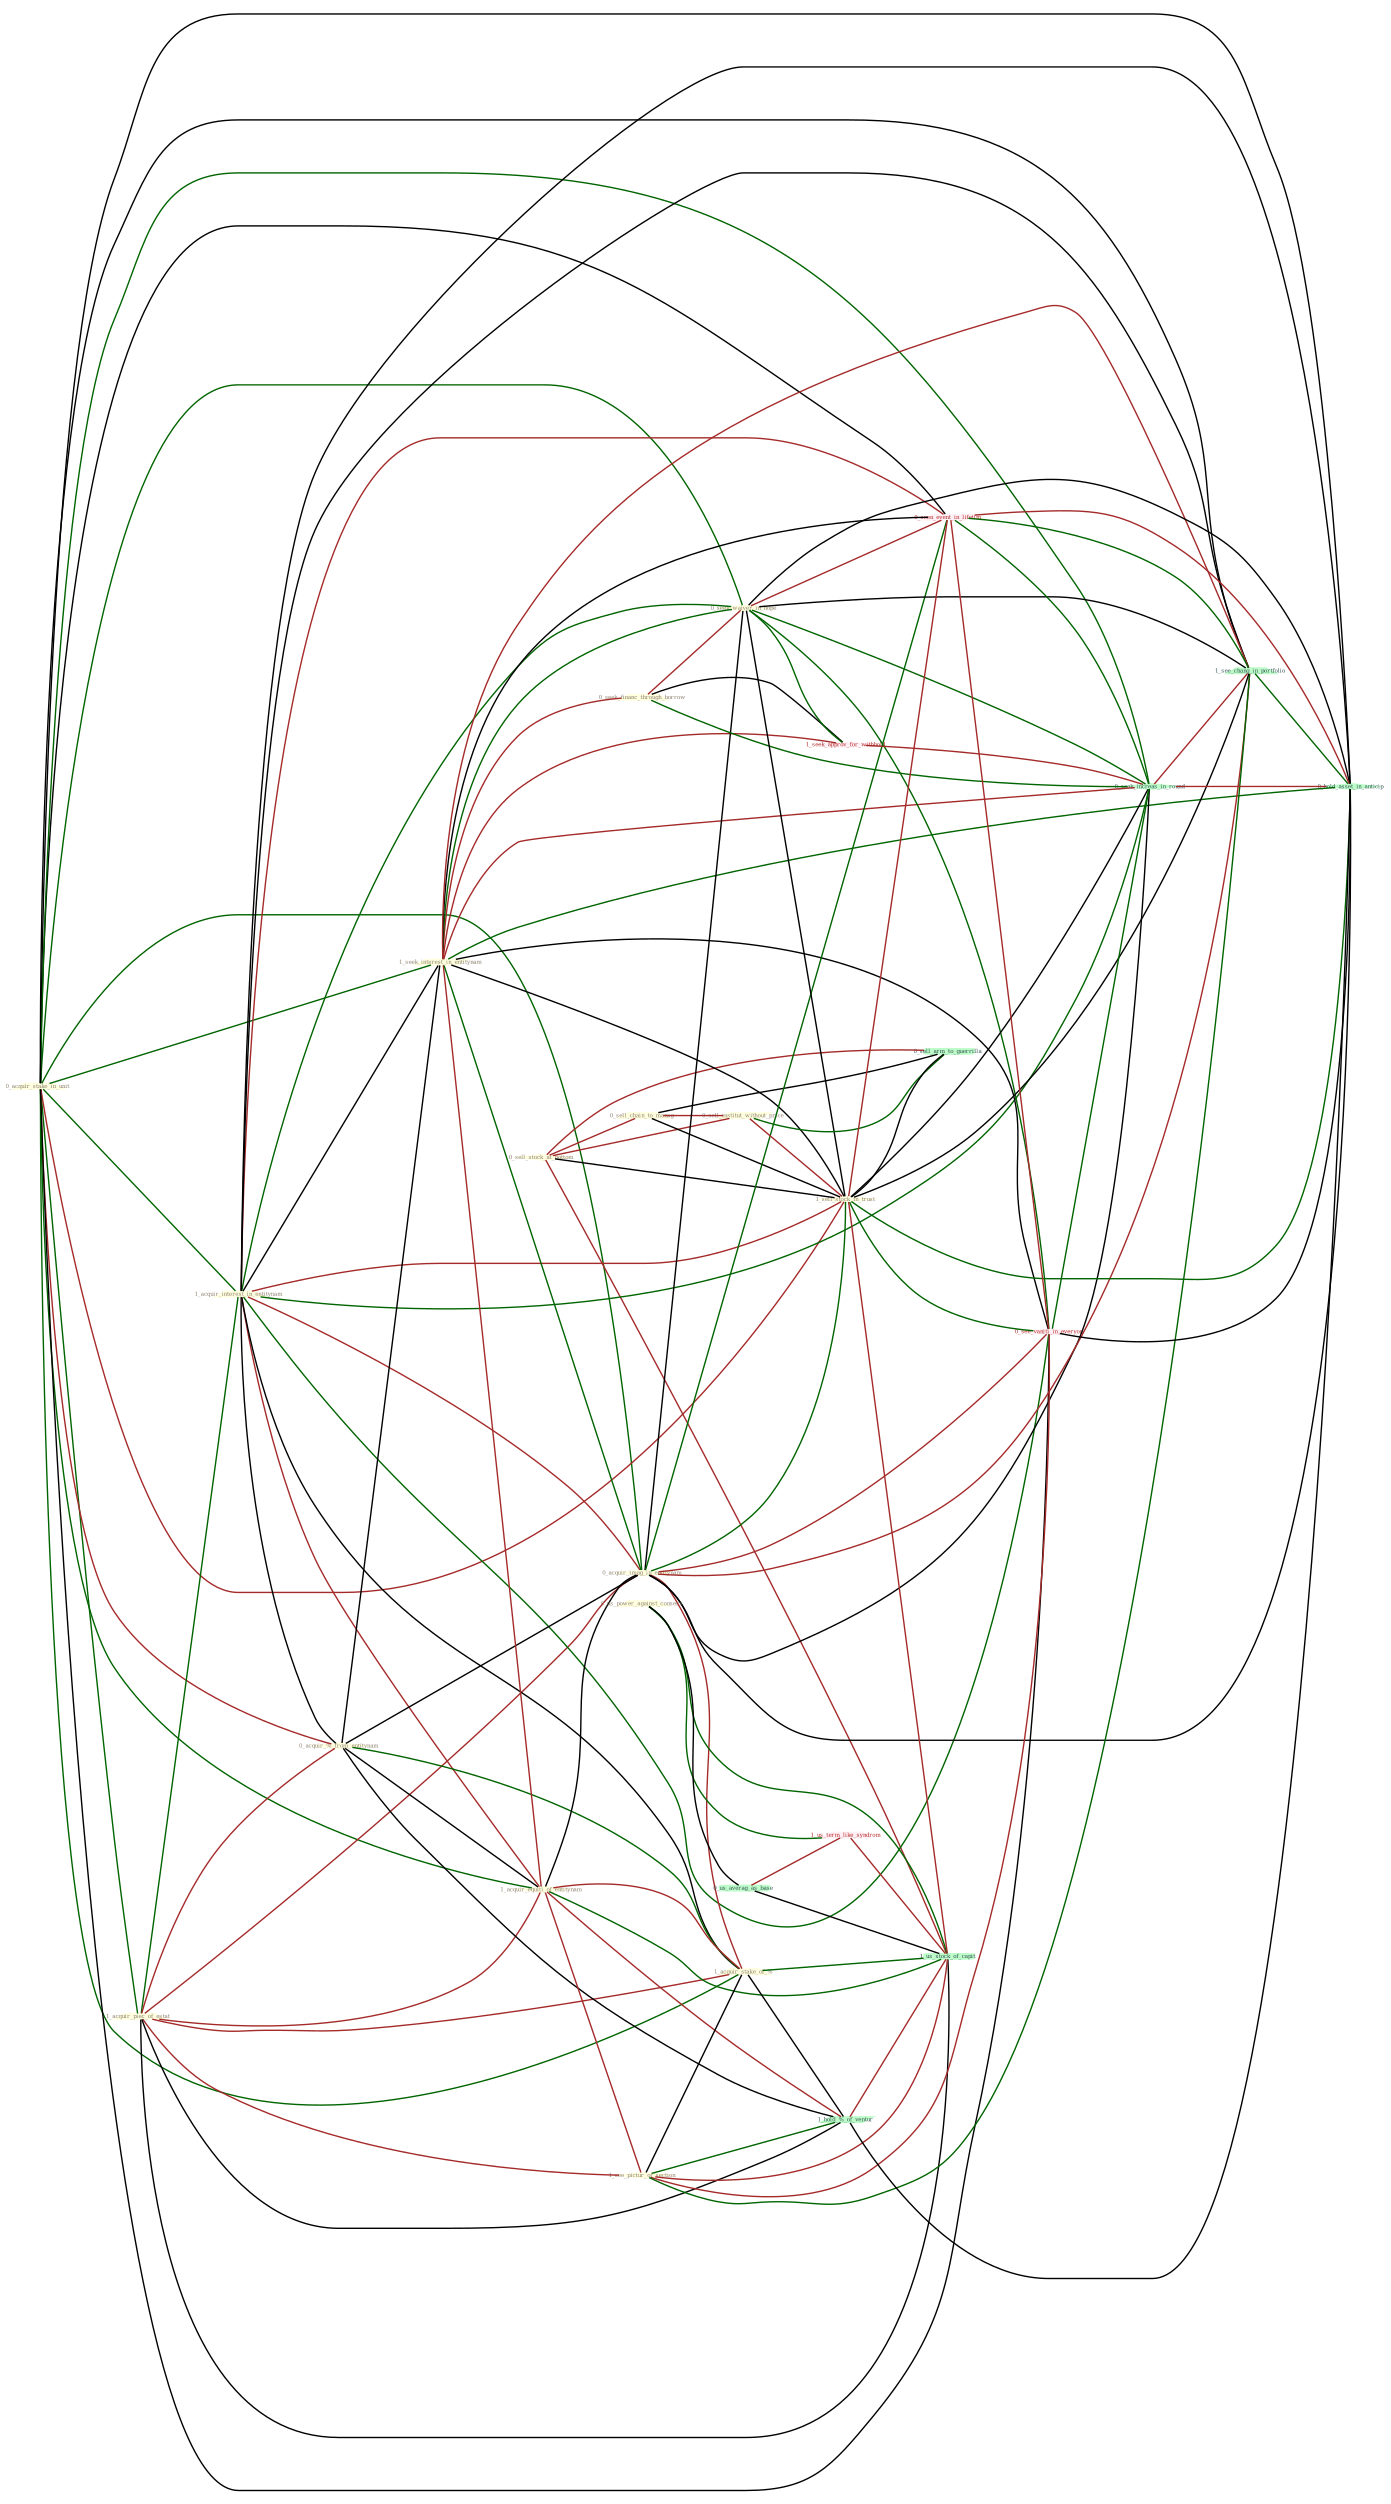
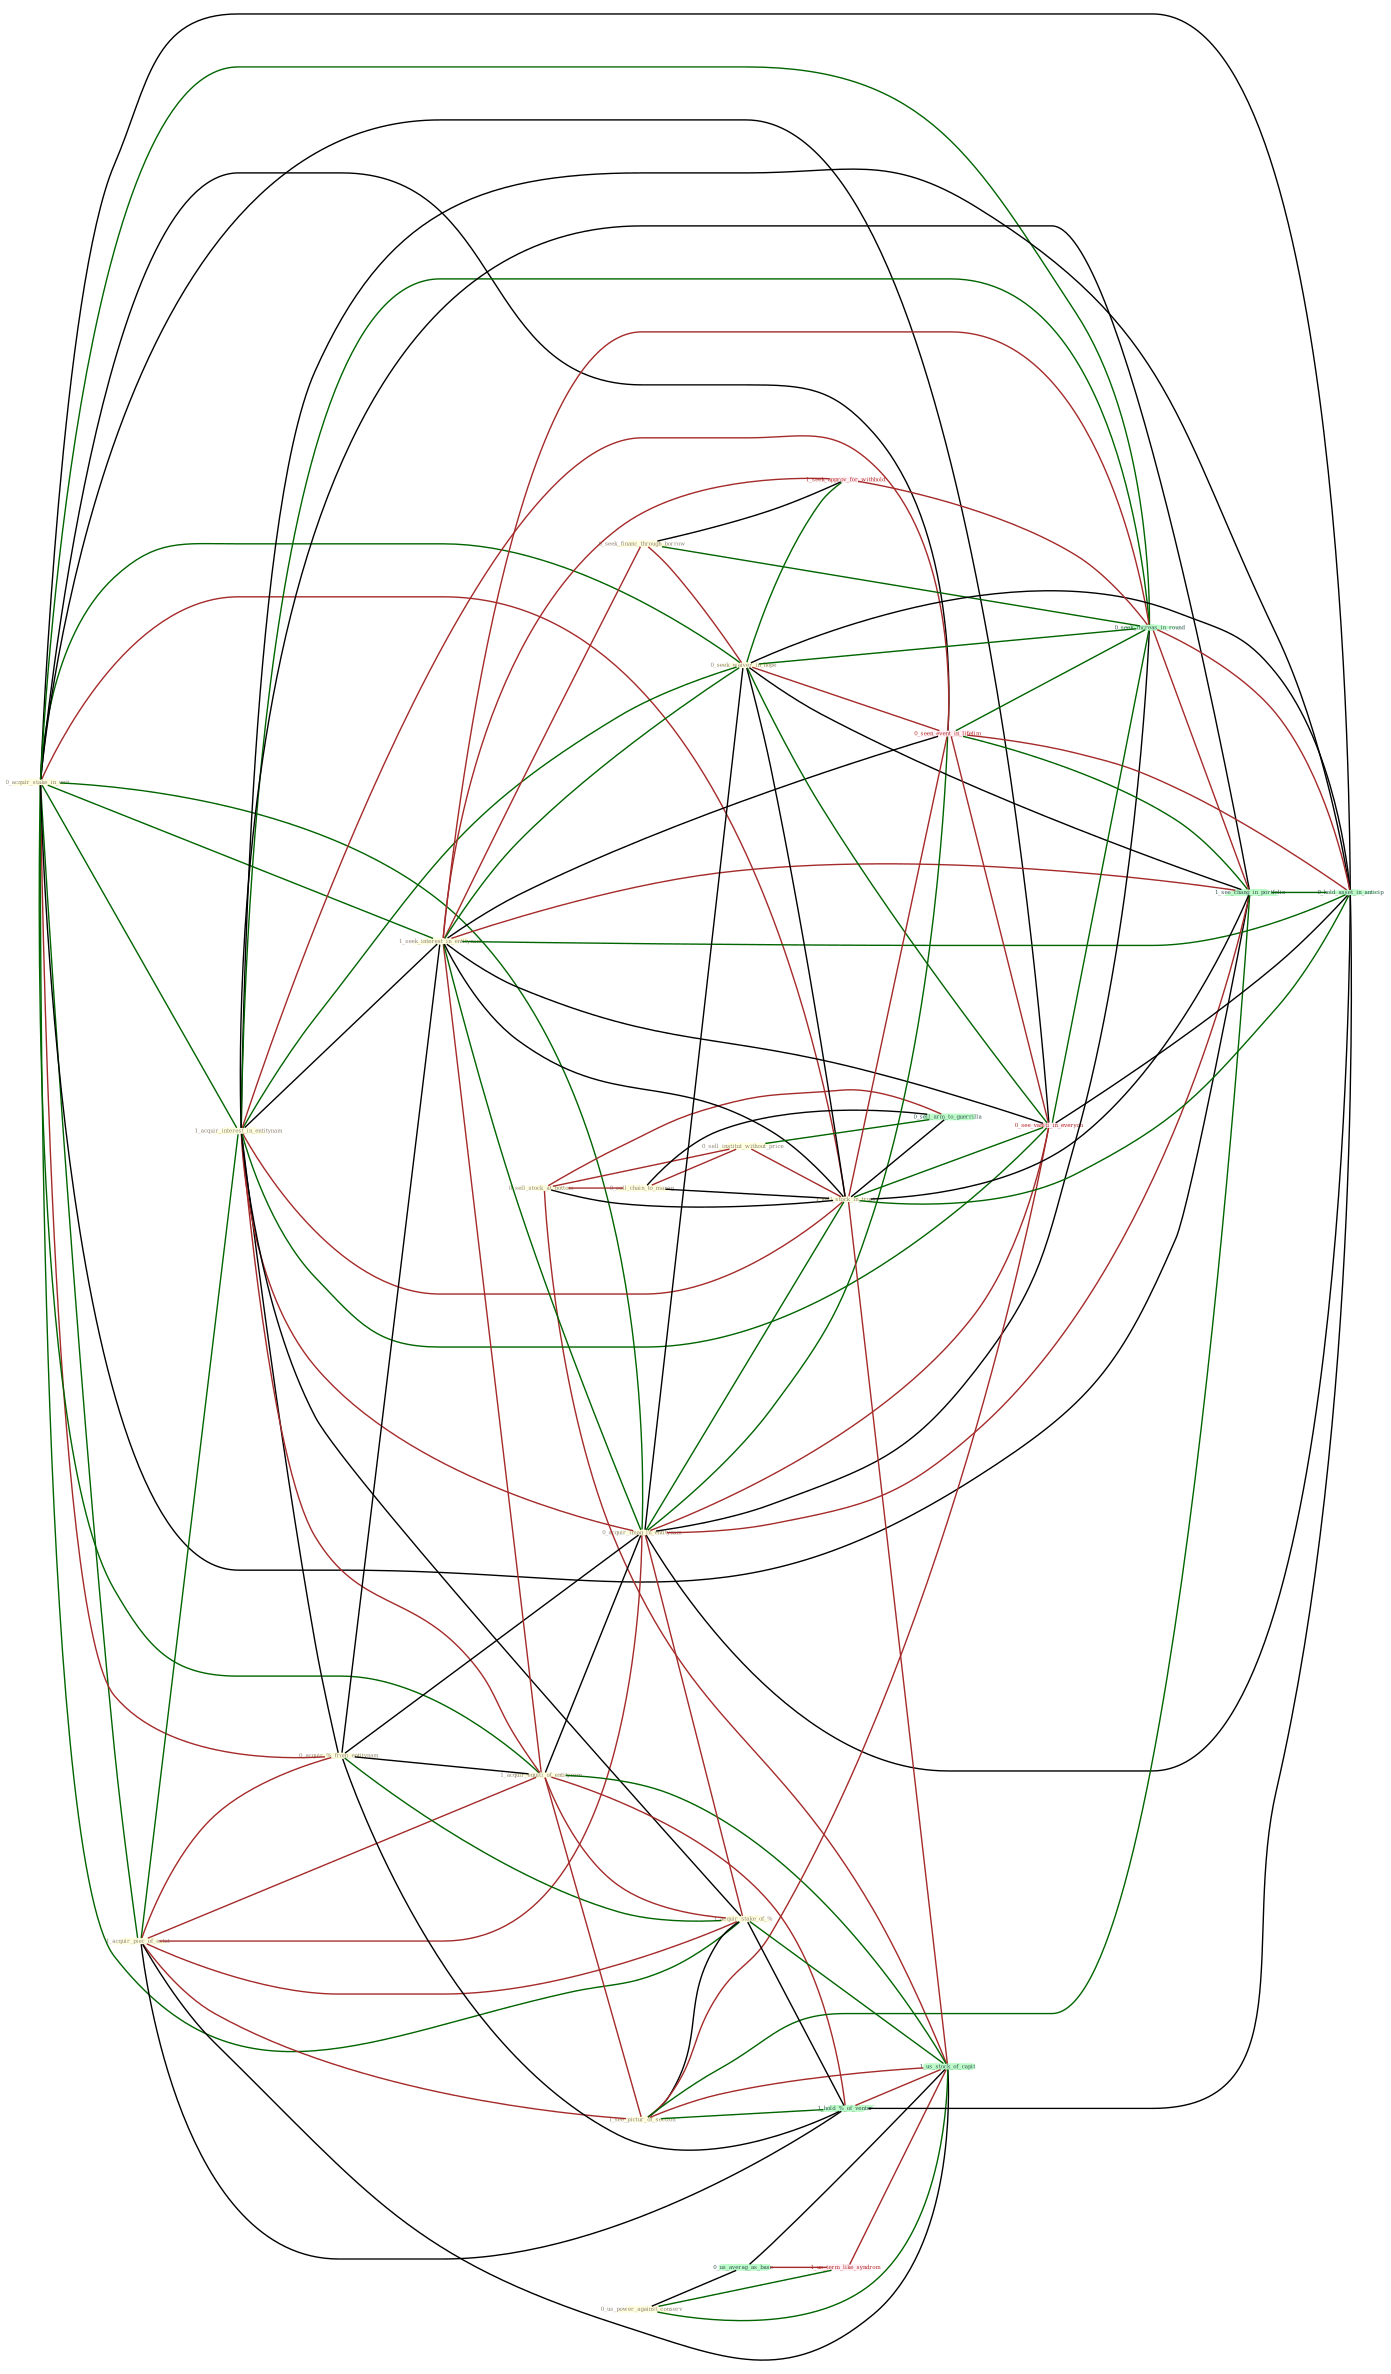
edge "0_seek_increas_in_round" -- "1_sell_stock_in_trust": removed
